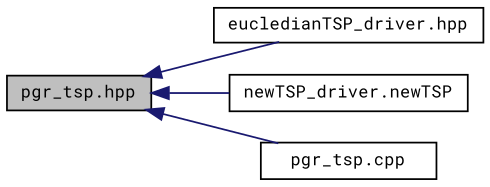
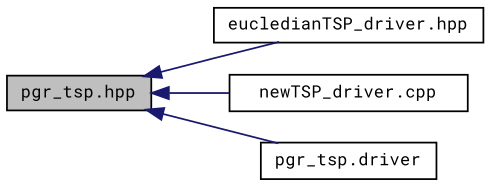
node "newTSP_driver.newTSP": label "newTSP_driver.newTSP" -> "newTSP_driver.cpp"
node "pgr_tsp.cpp": label "pgr_tsp.cpp" -> "pgr_tsp.driver"
